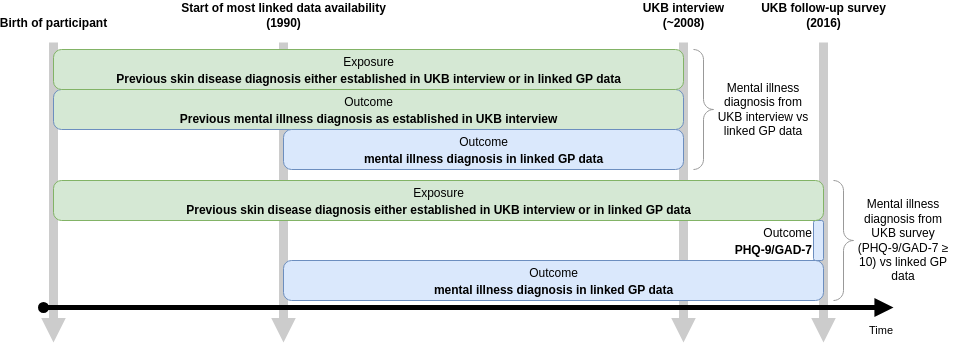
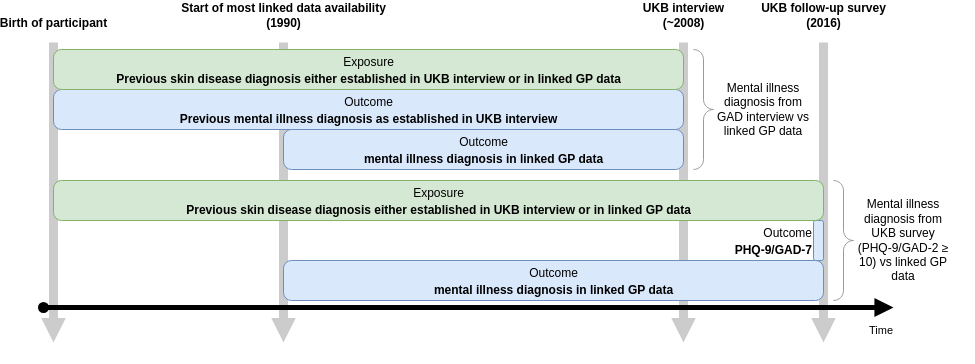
node "Outcome Previous mental illness diagnosis as established in UKB interview": fillcolor #d5e8d4 -> #dae8fc
node "Mental illness diagnosis from UKB interview vs linked GP data": label "Mental illness diagnosis from UKB interview vs linked GP data" -> "Mental illness diagnosis from GAD interview vs linked GP data"
node "Mental illness diagnosis from UKB survey (PHQ-9/GAD-7 ≥ 10) vs linked GP data": label "Mental illness diagnosis from UKB survey (PHQ-9/GAD-7 ≥ 10) vs linked GP data" -> "Mental illness diagnosis from UKB survey (PHQ-9/GAD-2 ≥ 10) vs linked GP data"
